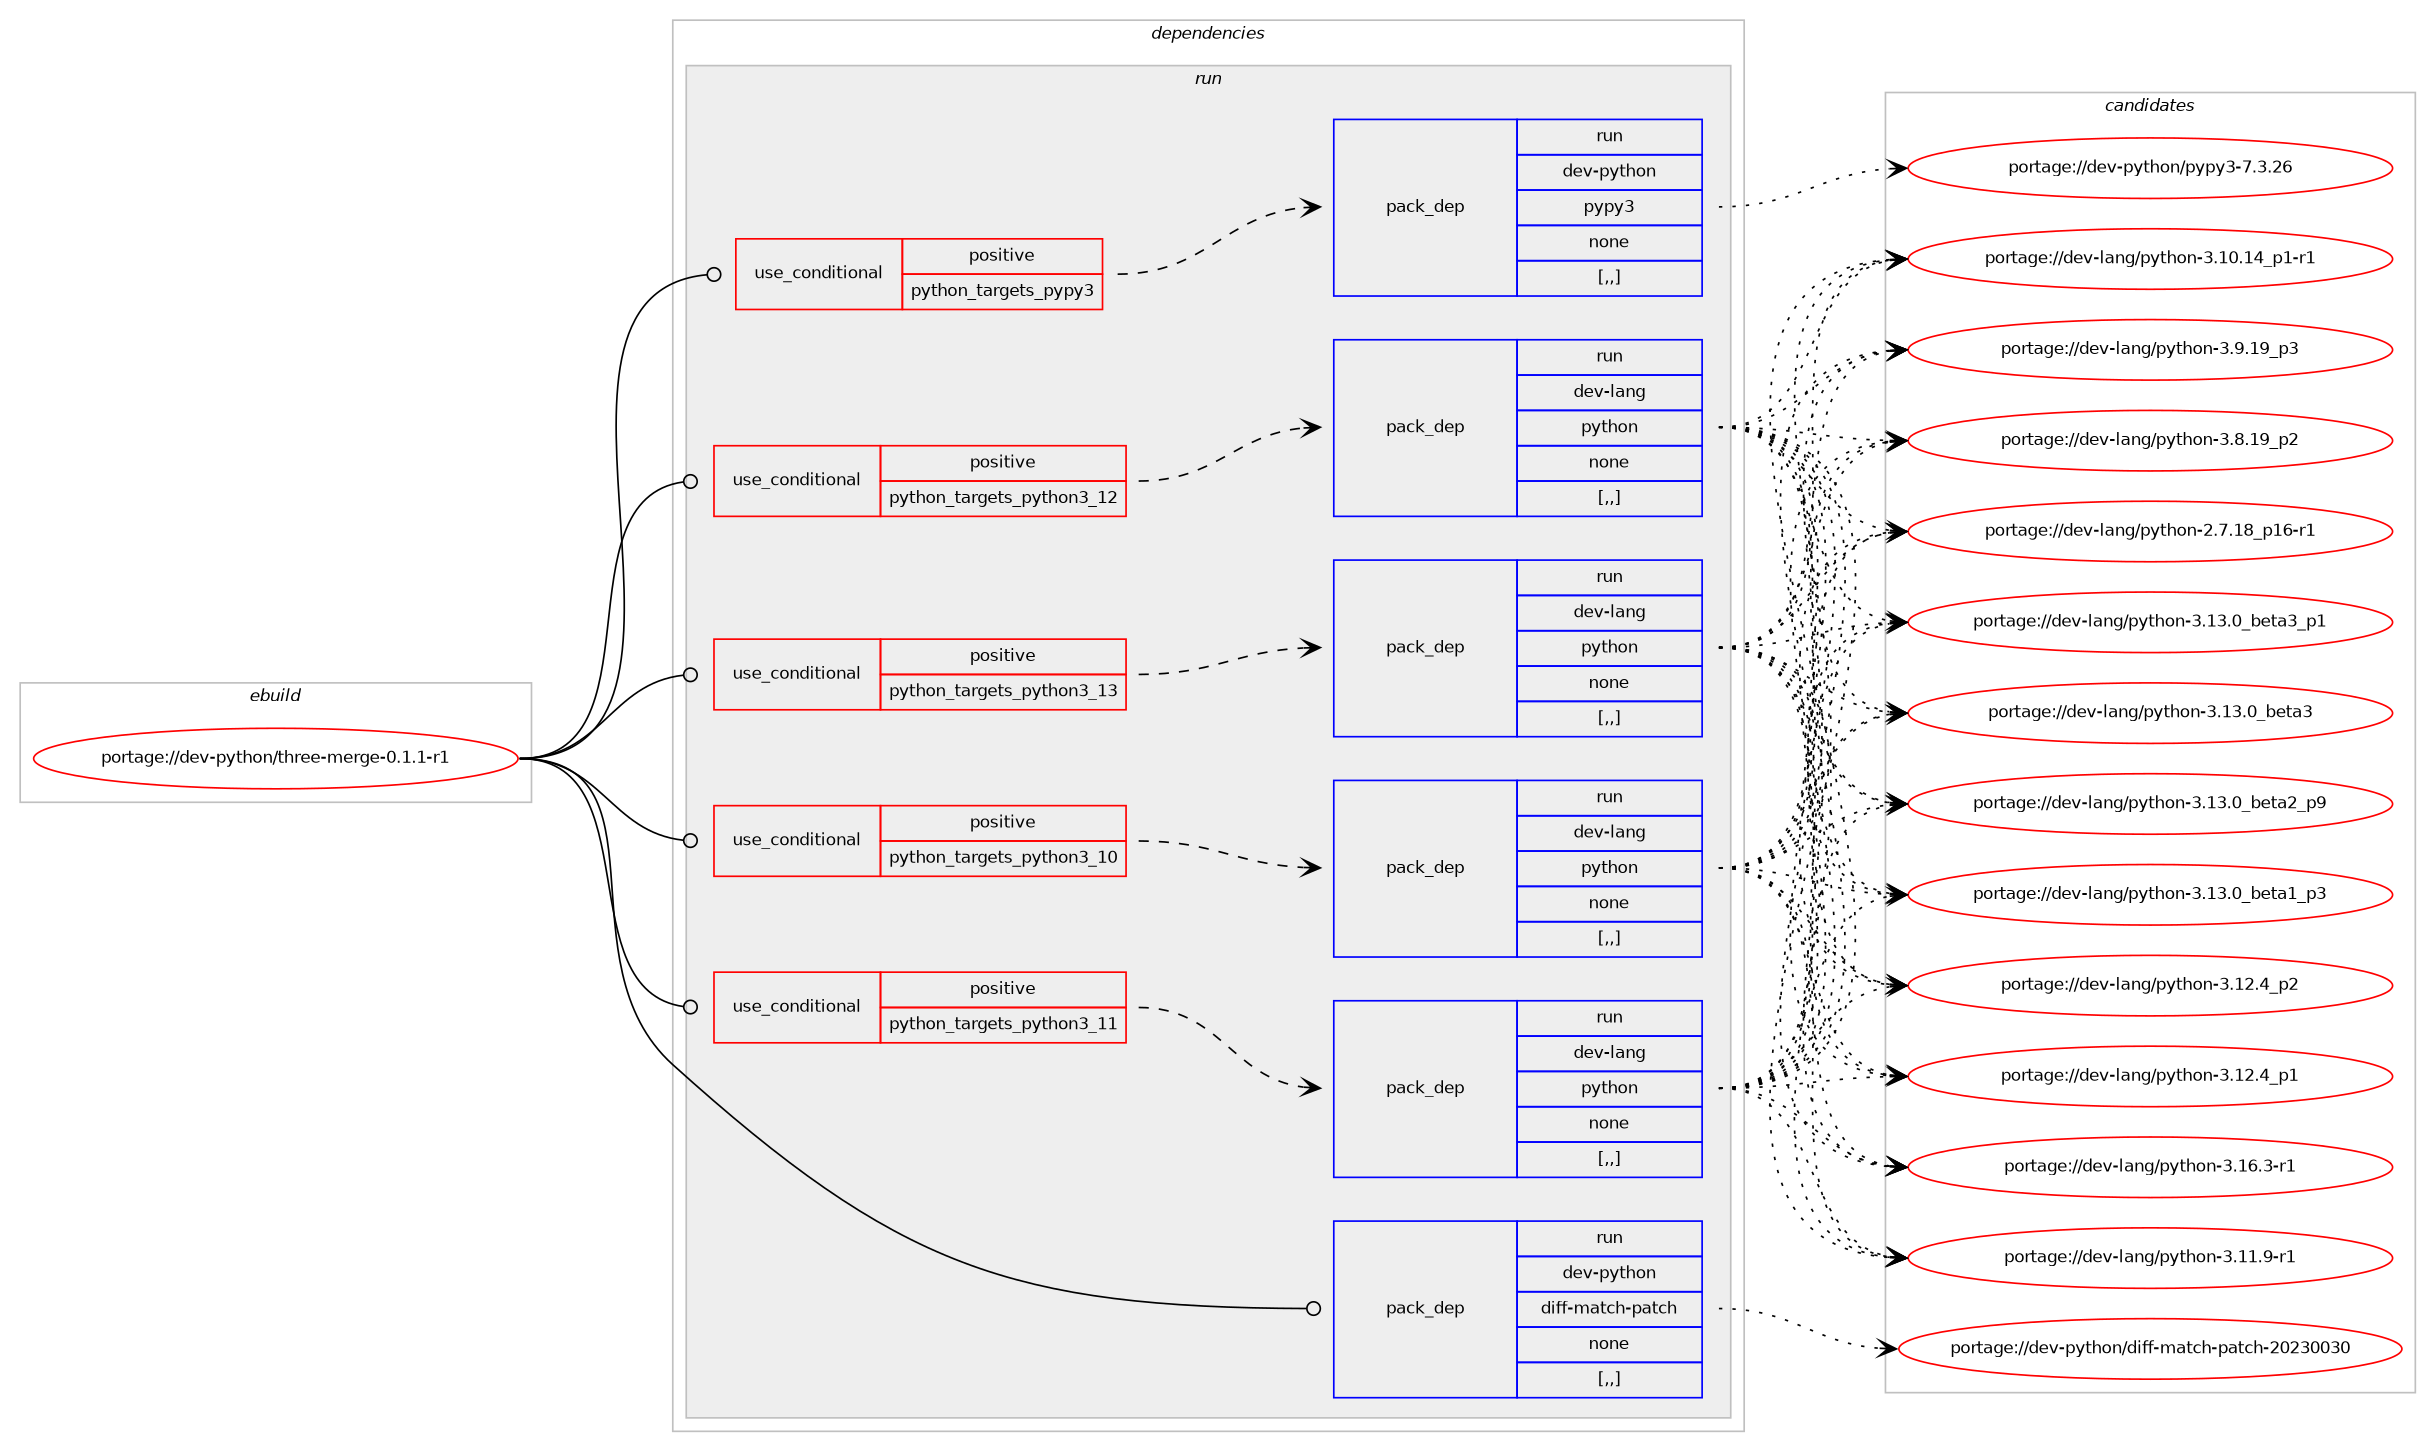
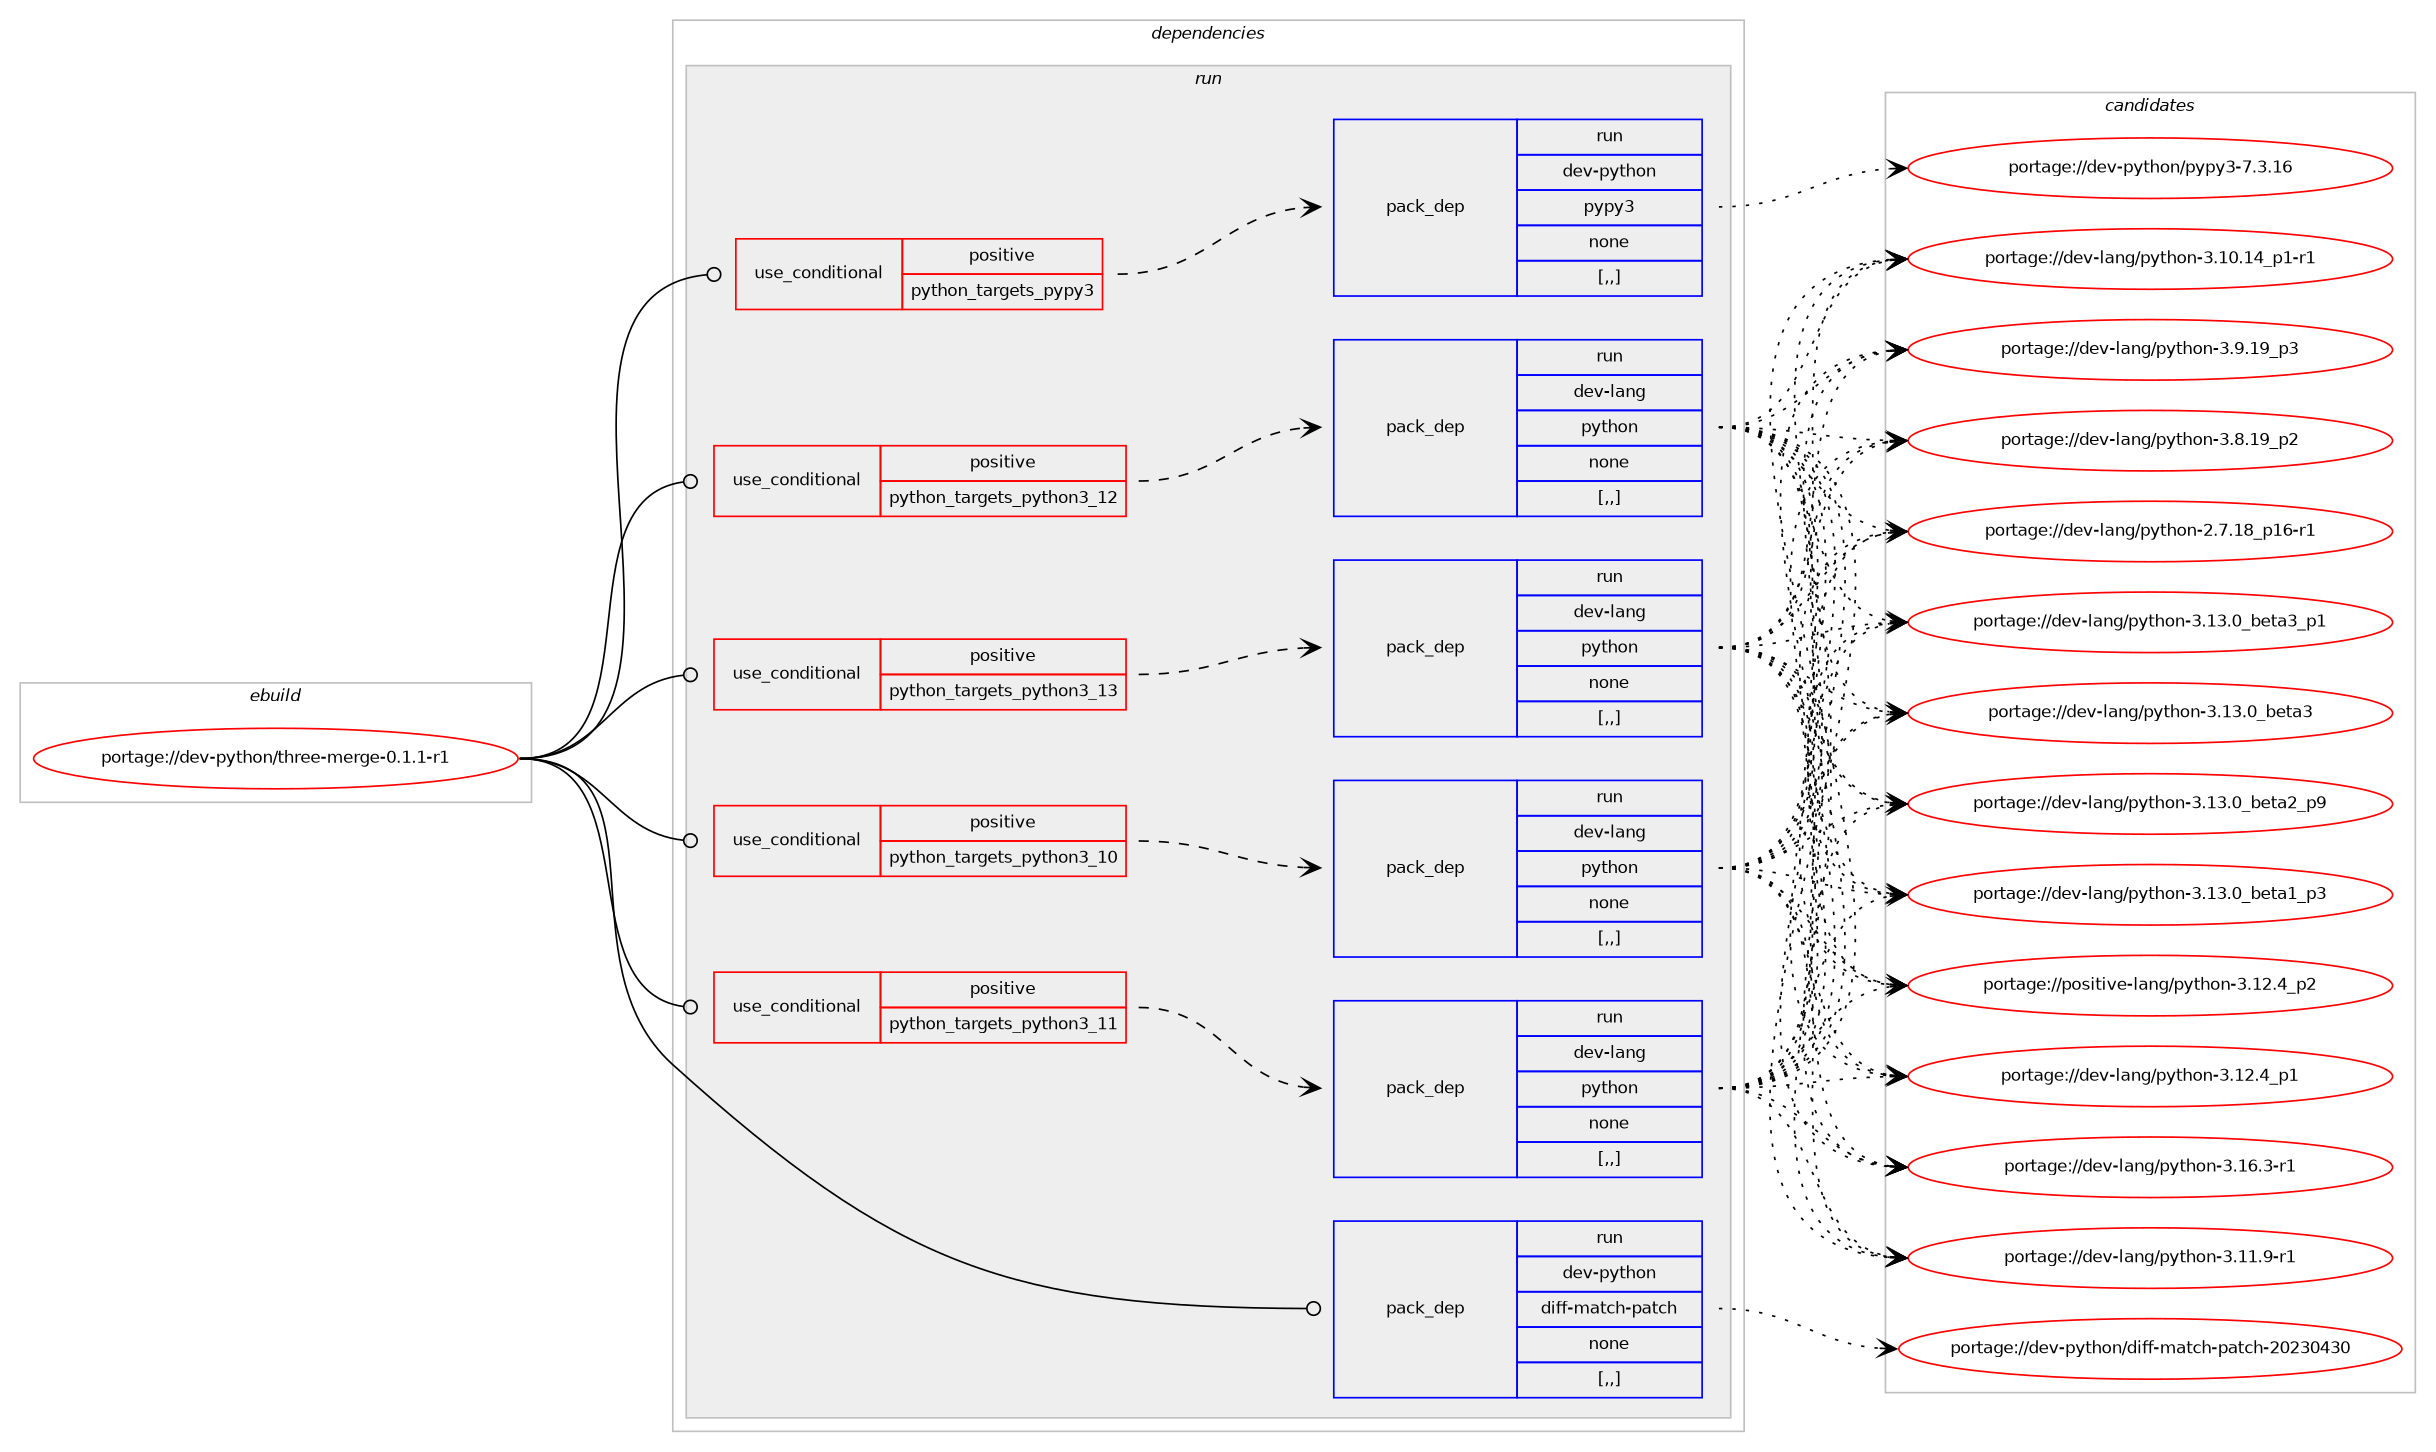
node "portage://dev-python/pypy3-7.3.26": label "portage://dev-python/pypy3-7.3.26" -> "portage://dev-python/pypy3-7.3.16"
node "portage://dev-lang/python-3.12.4_p2": label "portage://dev-lang/python-3.12.4_p2" -> "portage://positive-lang/python-3.12.4_p2"
node "portage://dev-python/diff-match-patch-20230030": label "portage://dev-python/diff-match-patch-20230030" -> "portage://dev-python/diff-match-patch-20230430"
